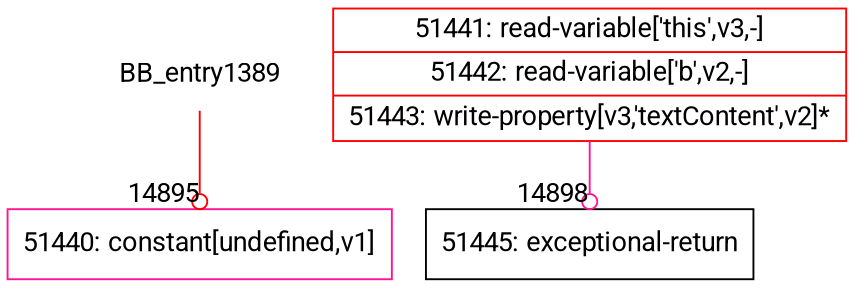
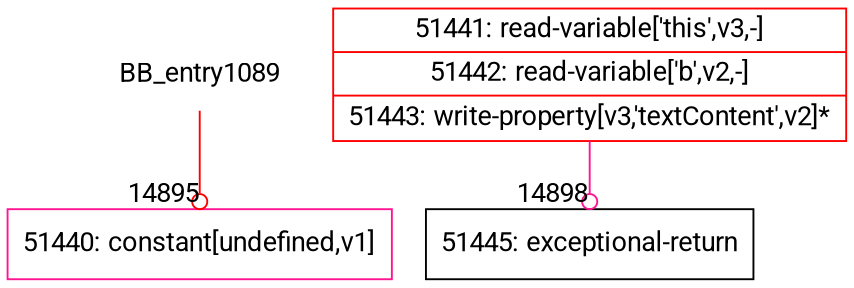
node "BB_entry1389": label "BB_entry1389" -> "BB_entry1089"
